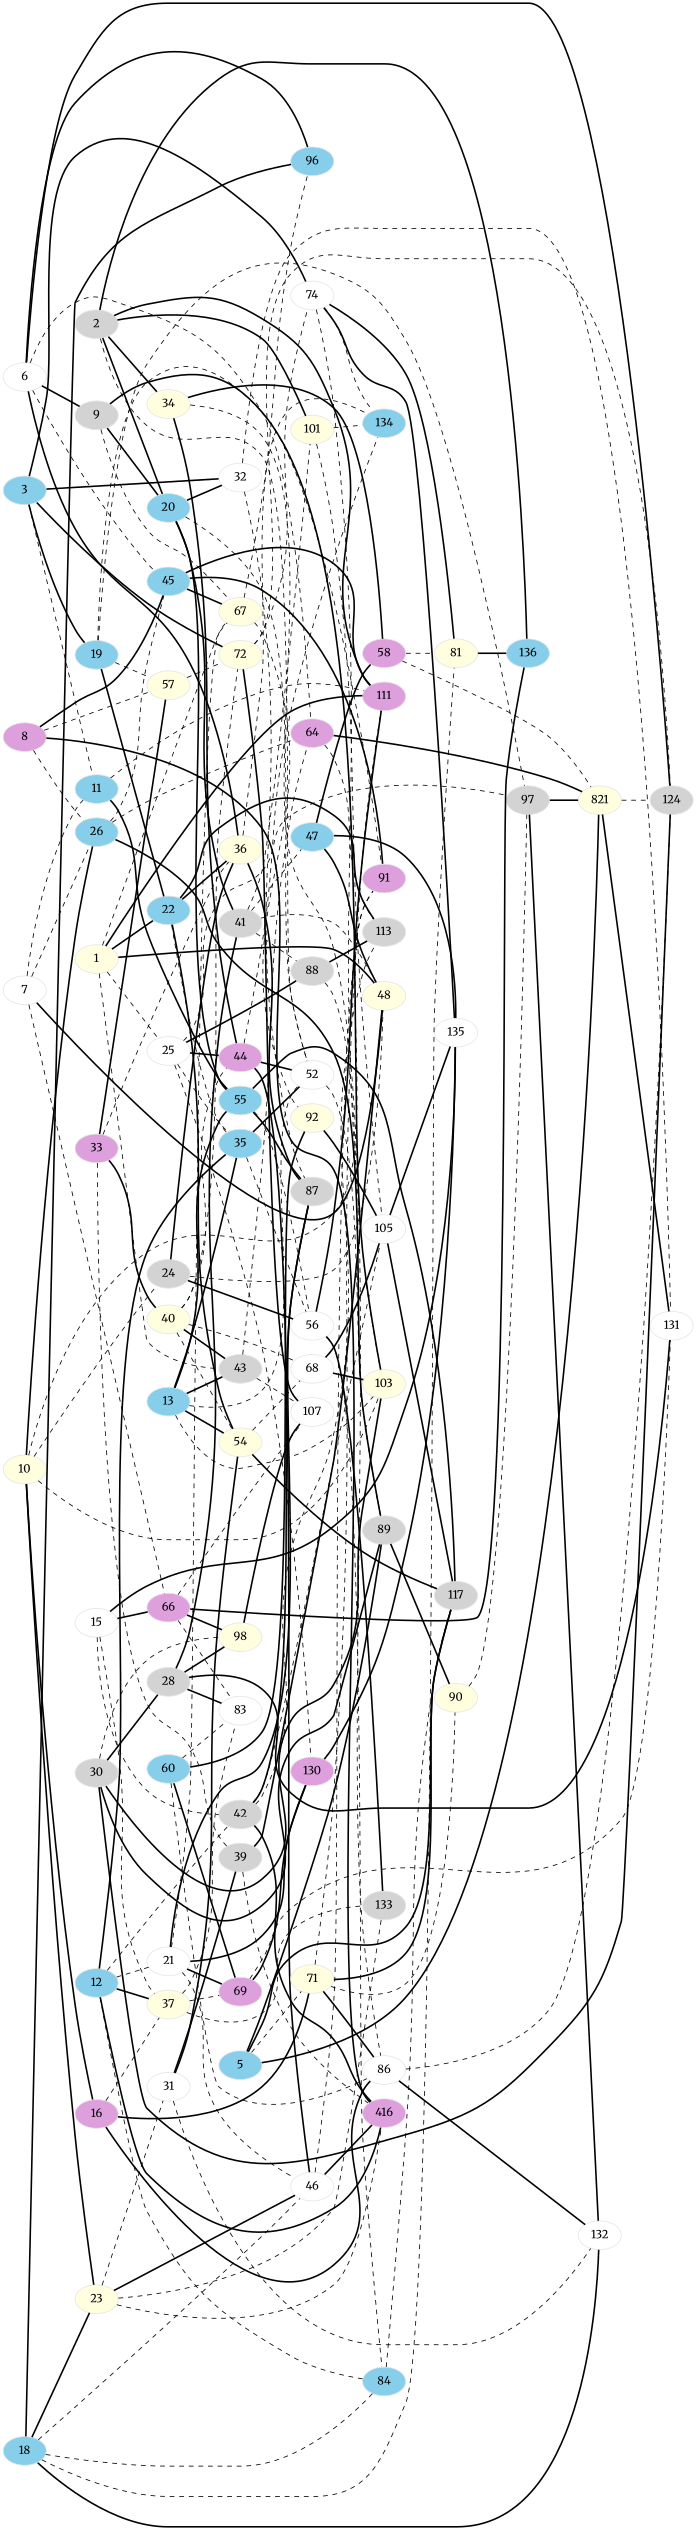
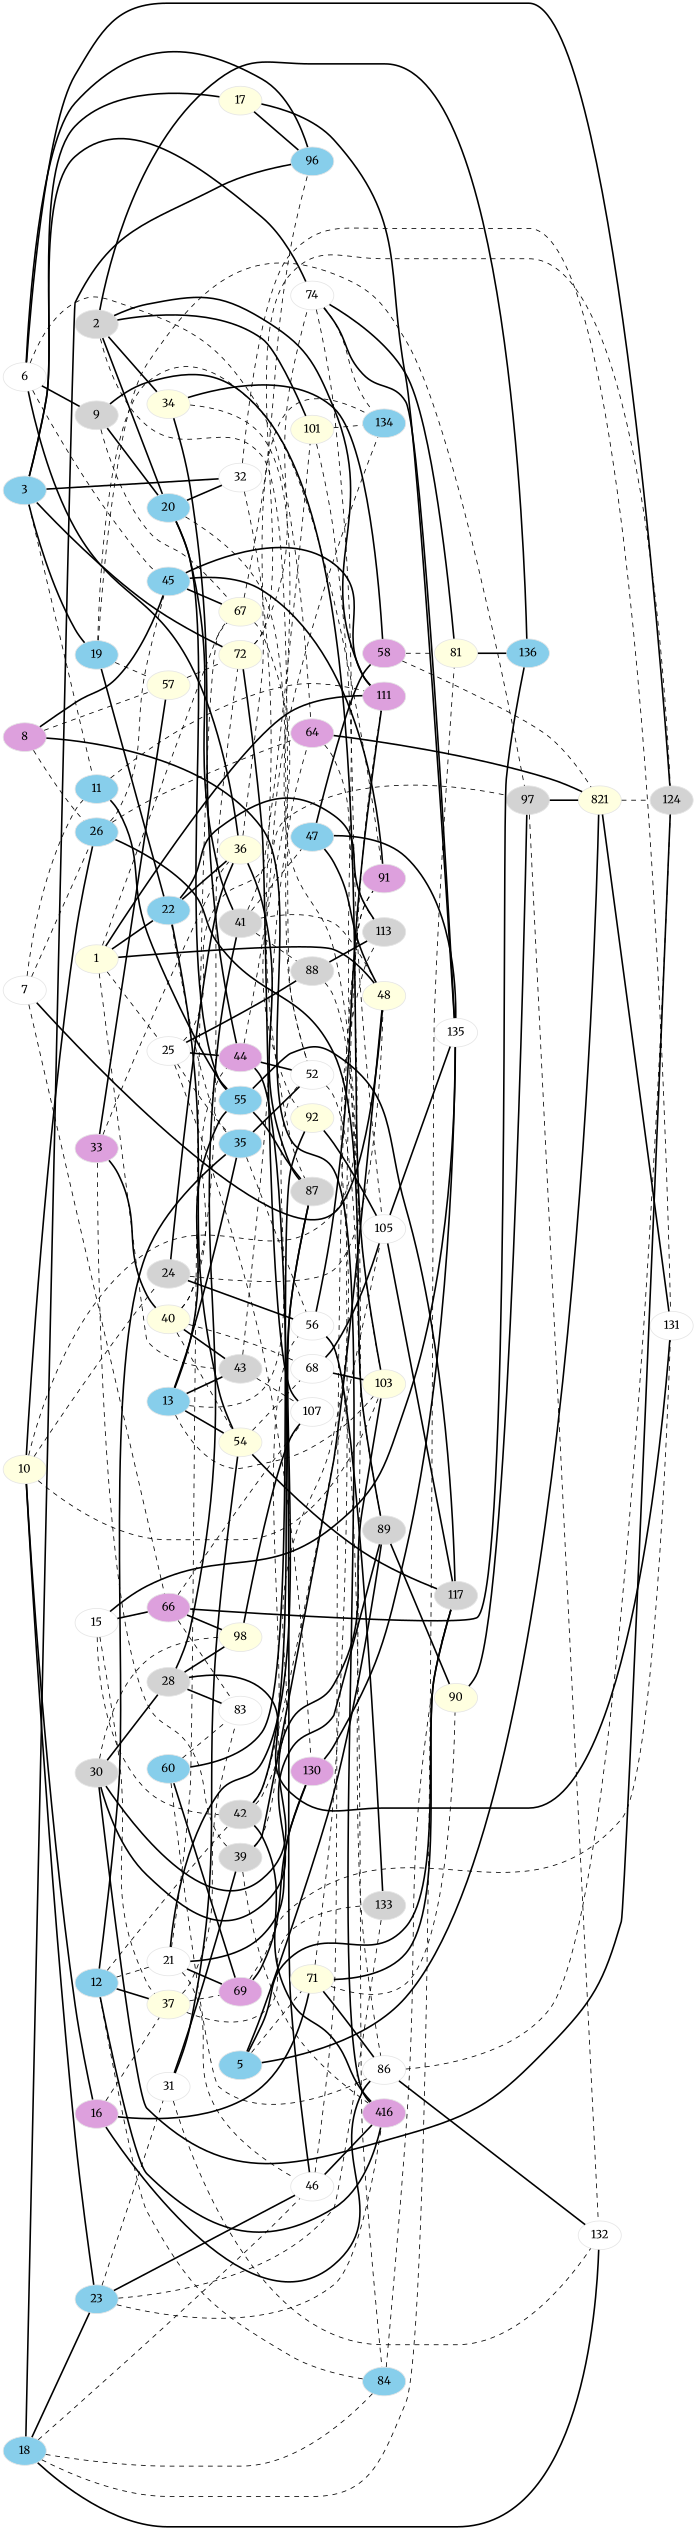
node "17": added
edge "55" -- "56": now "39" -- "56"
edge "97" -- "90": style dashed -> bold
edge "97" -- "132": style bold -> dashed
node "23": fillcolor lightyellow -> skyblue
